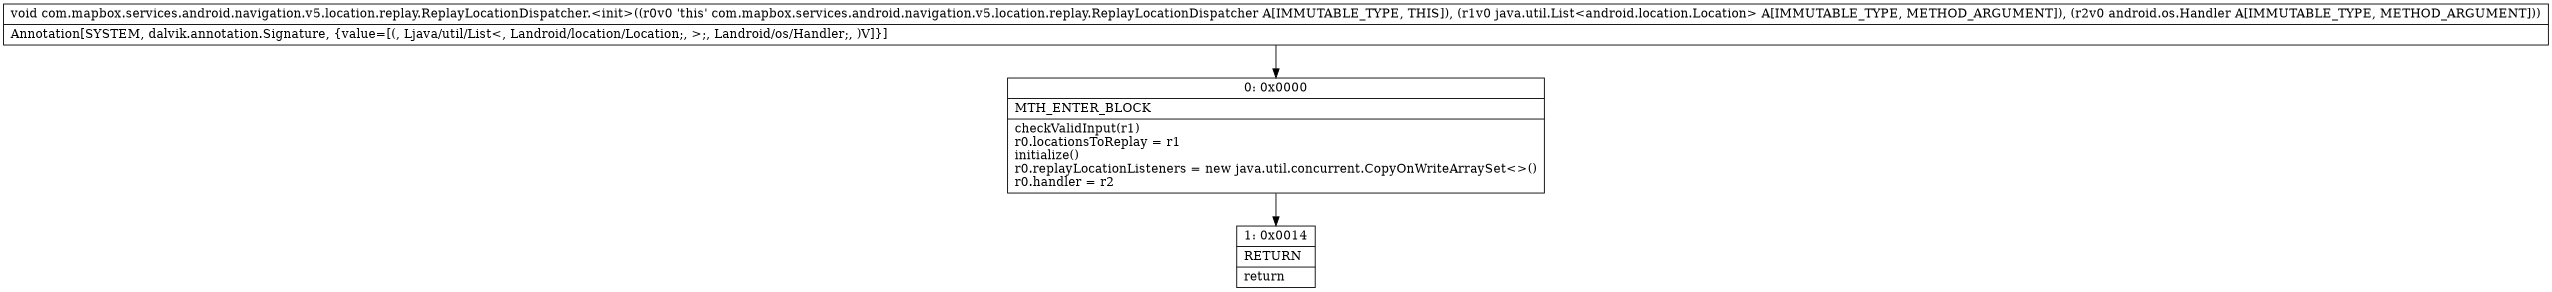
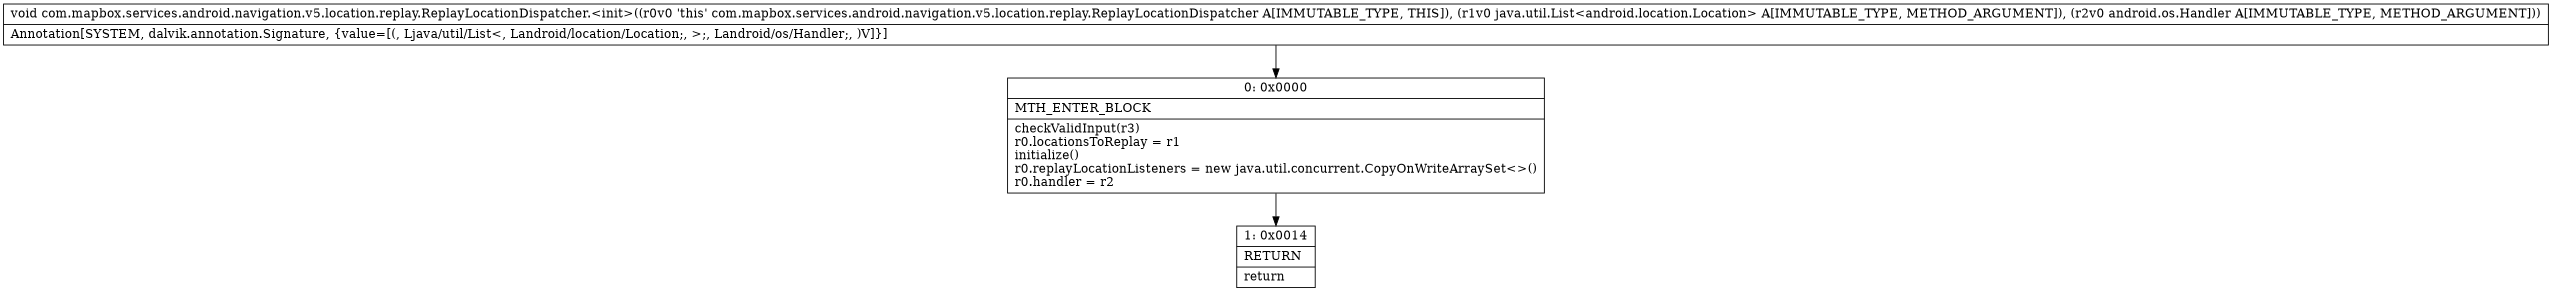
node "0: 0x0000": text "checkValidInput(r1)" -> "checkValidInput(r3)"
